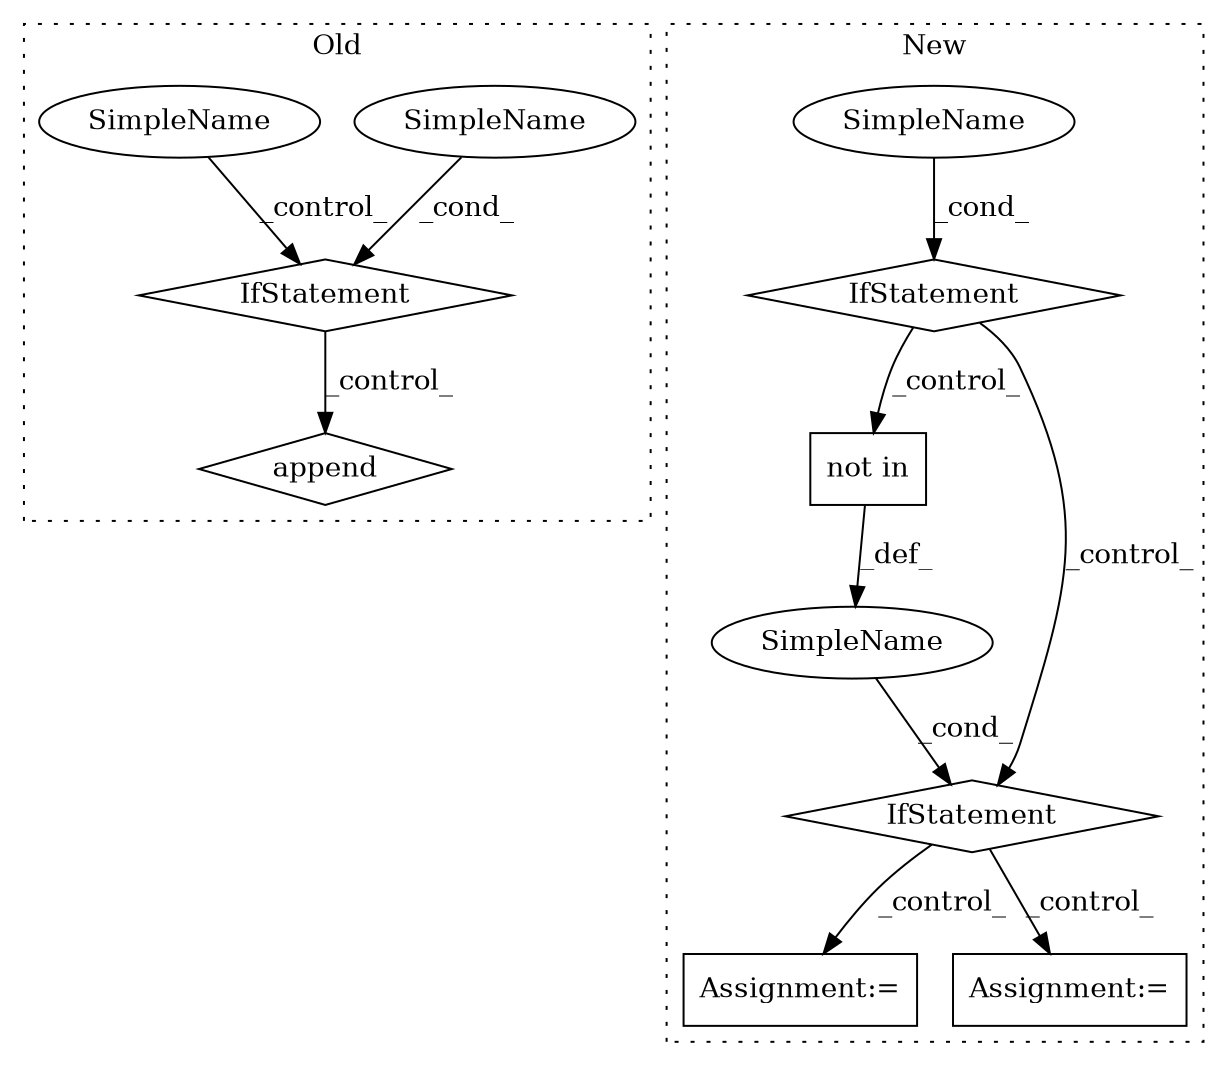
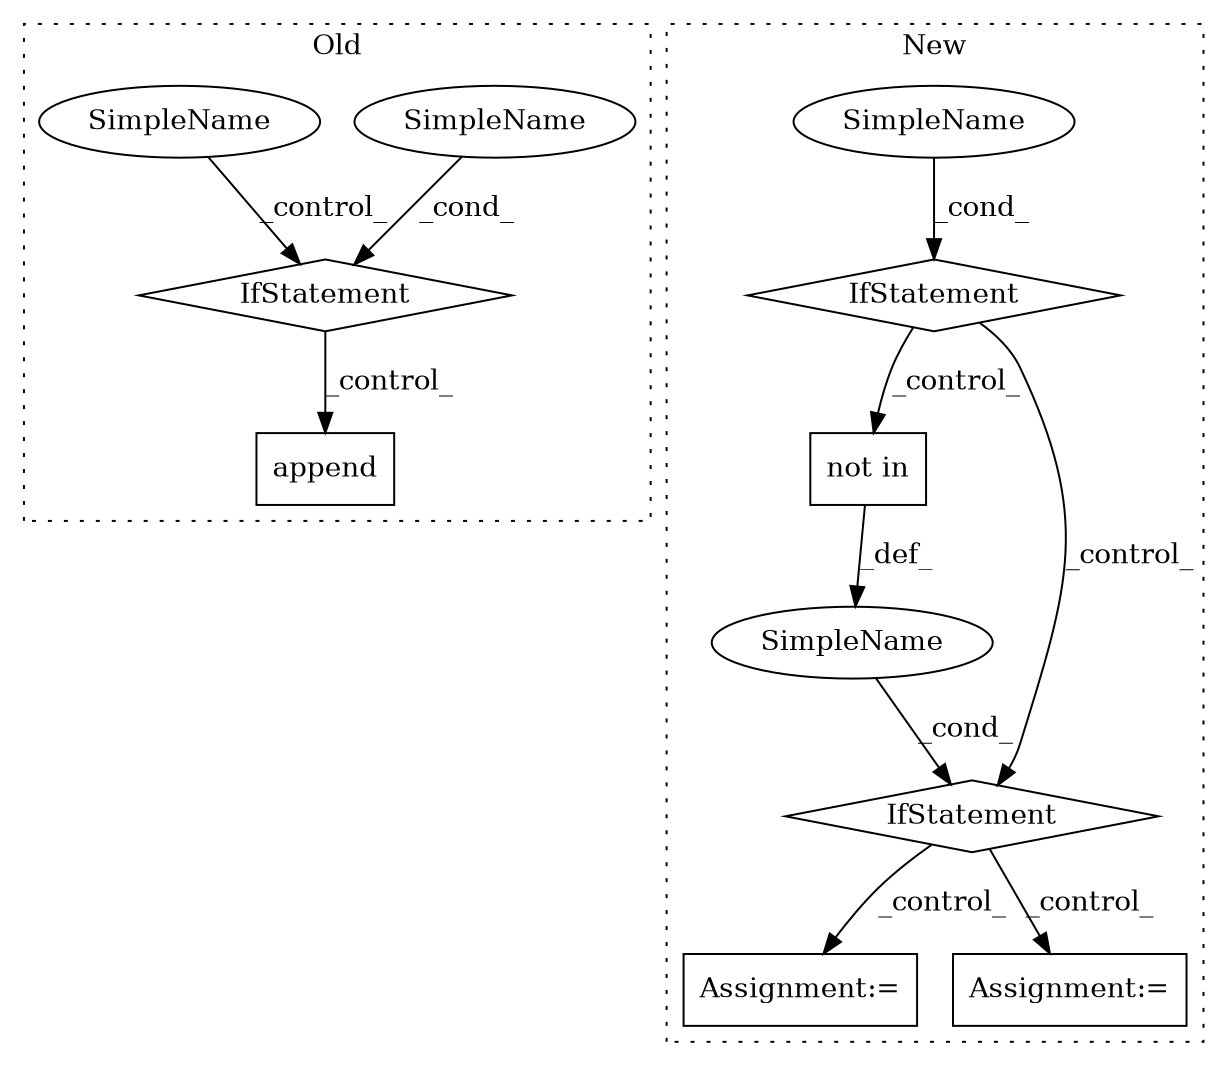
node "append": shape diamond -> box
